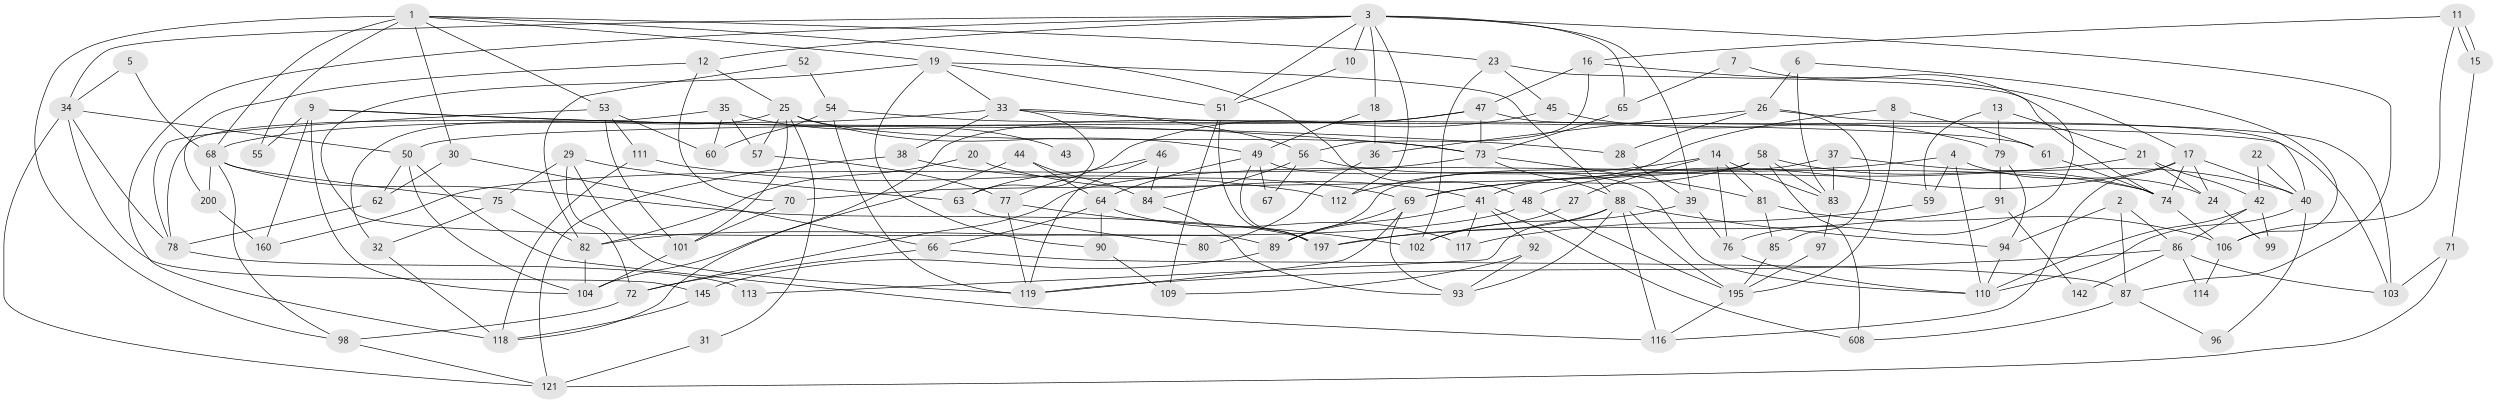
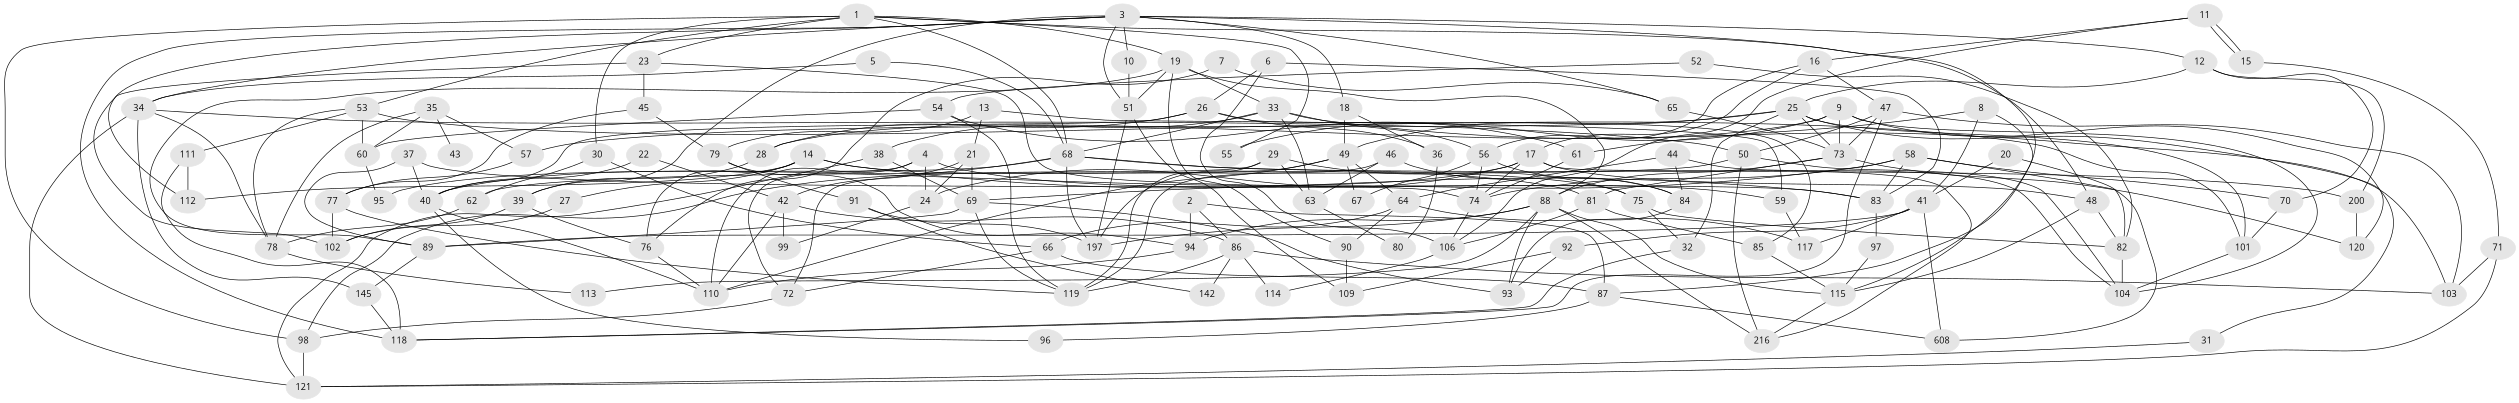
node "95": added
node "160": label "160" -> "120"
node "195": label "195" -> "115"
node "116": label "116" -> "216"
